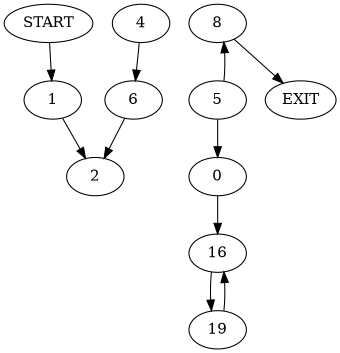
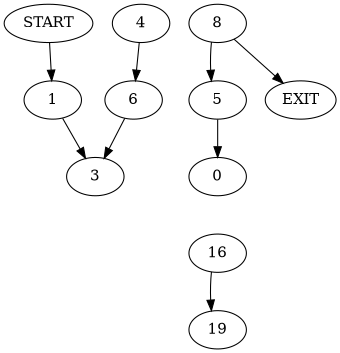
edge "5" -> "8": reversed
node "2": label "2" -> "3"
edge "0" -> "16": removed
edge "19" -> "16": removed
